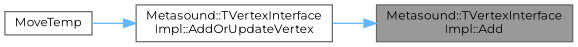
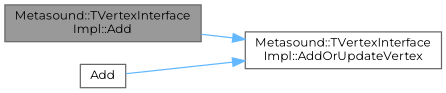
node "MoveTemp": label "MoveTemp" -> "Add"
edge "Metasound::TVertexInterface Impl::AddOrUpdateVertex" -> "Metasound::TVertexInterface Impl::Add": reversed
